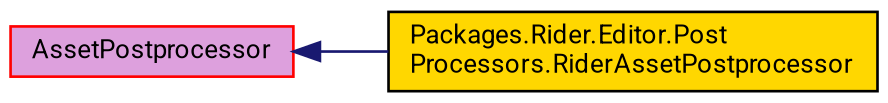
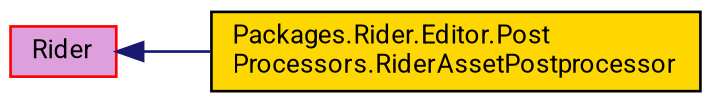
node "AssetPostprocessor": label "AssetPostprocessor" -> "Rider"
